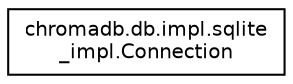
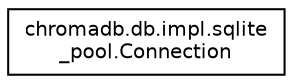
node "chromadb.db.impl.sqlite _impl.Connection": label "chromadb.db.impl.sqlite _impl.Connection" -> "chromadb.db.impl.sqlite _pool.Connection"
